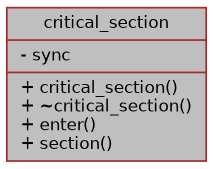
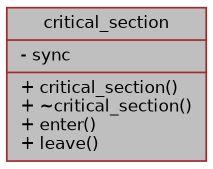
node "critical_section": text "+ section()" -> "+ leave()"
